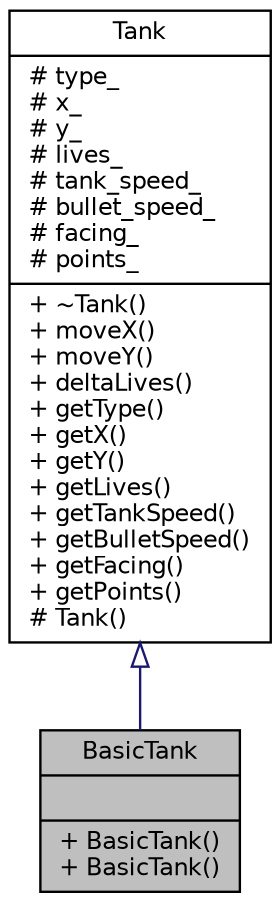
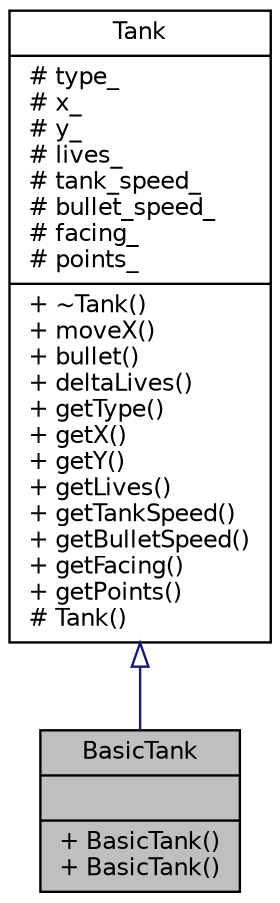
node "Tank": text "+ moveY()" -> "+ bullet()"
